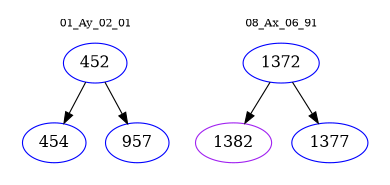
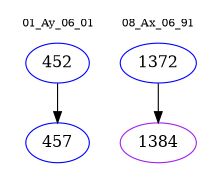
cluster "01_Ay_02_01": label "01_Ay_02_01" -> "01_Ay_06_01"
node "454": removed
node "957": label "957" -> "457"
node "1382": label "1382" -> "1384"
node "1377": removed
